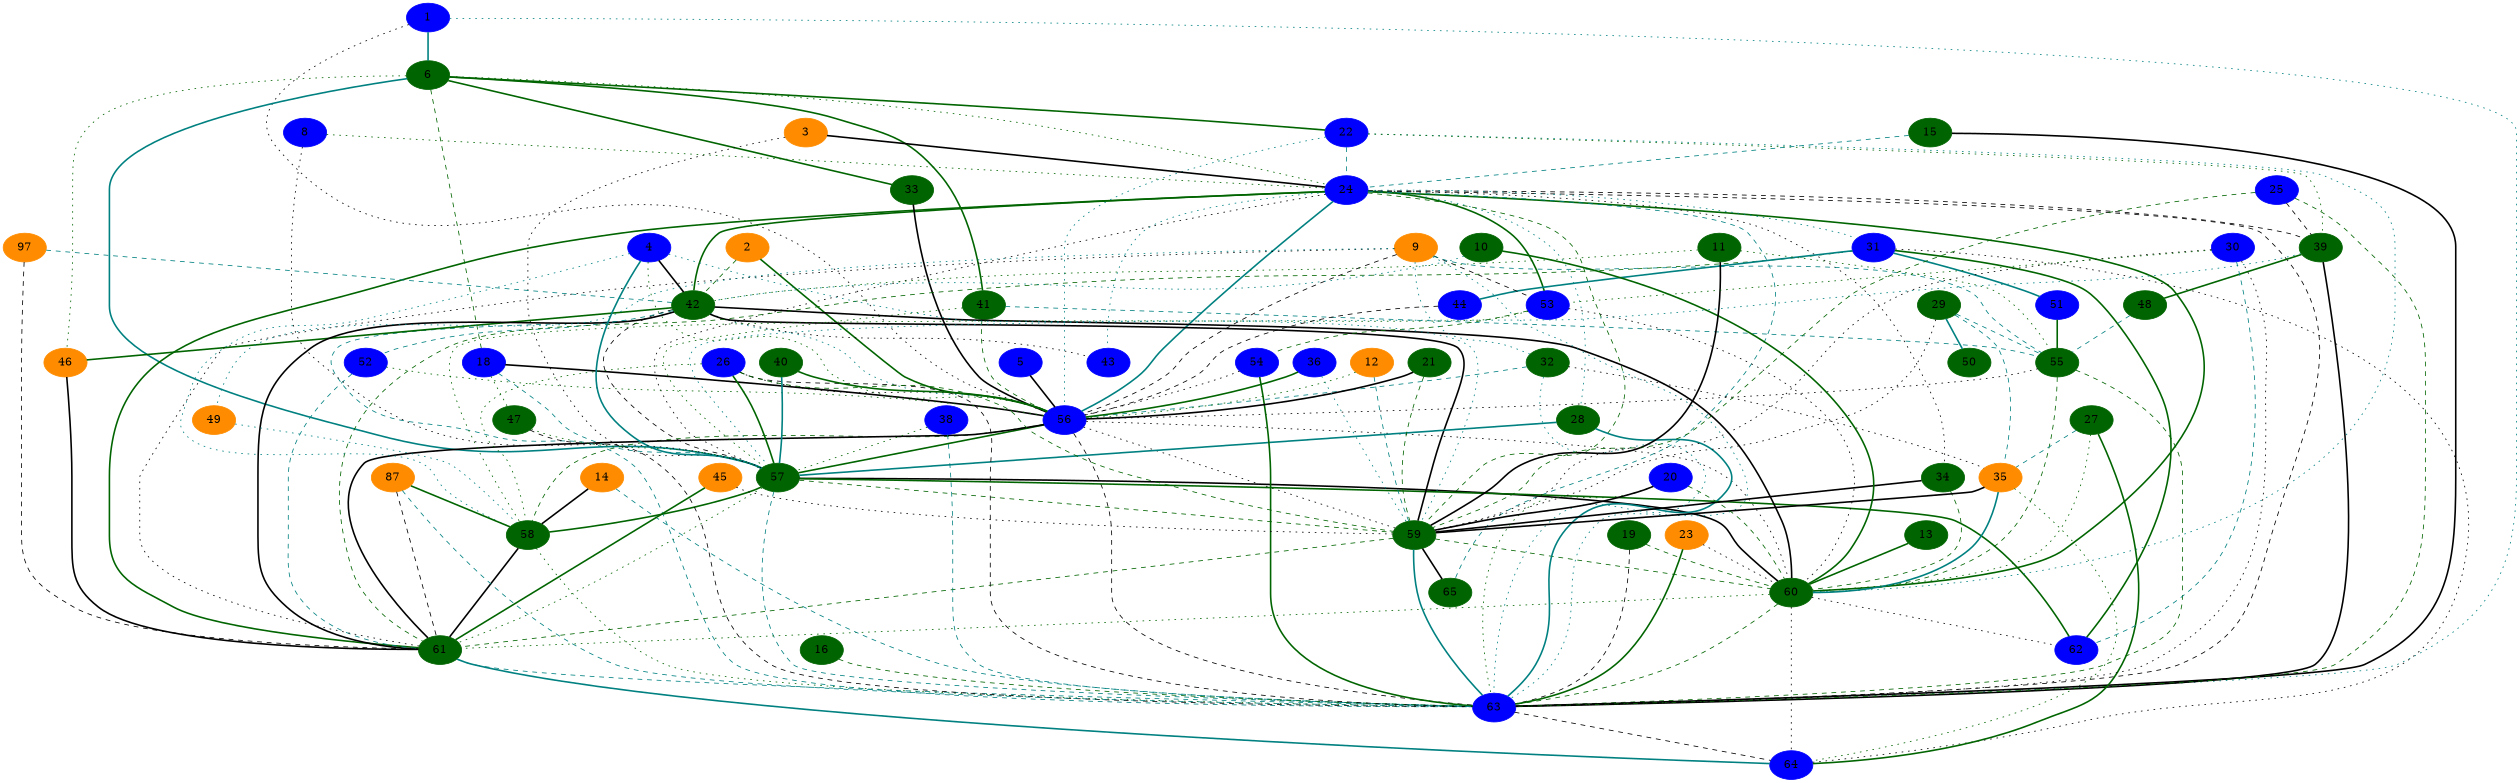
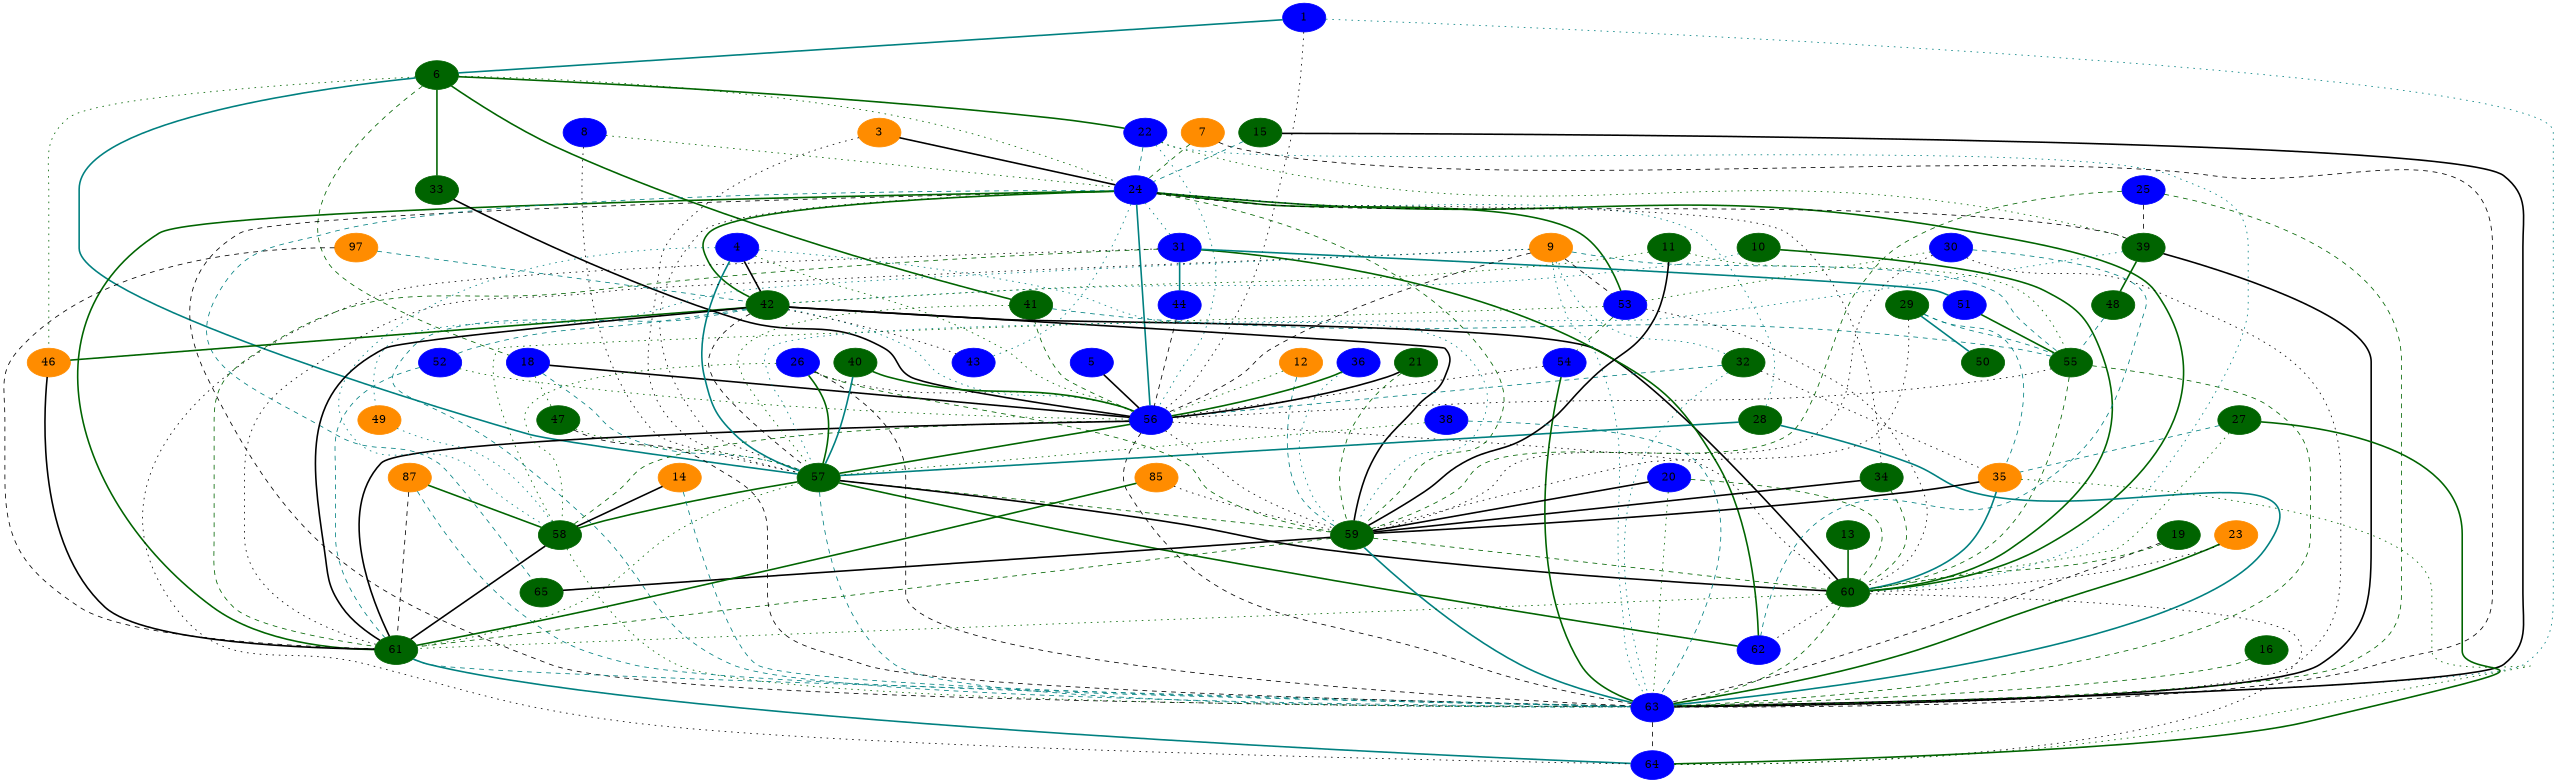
node "7": added
node "2": removed
node "45": label "45" -> "85"
